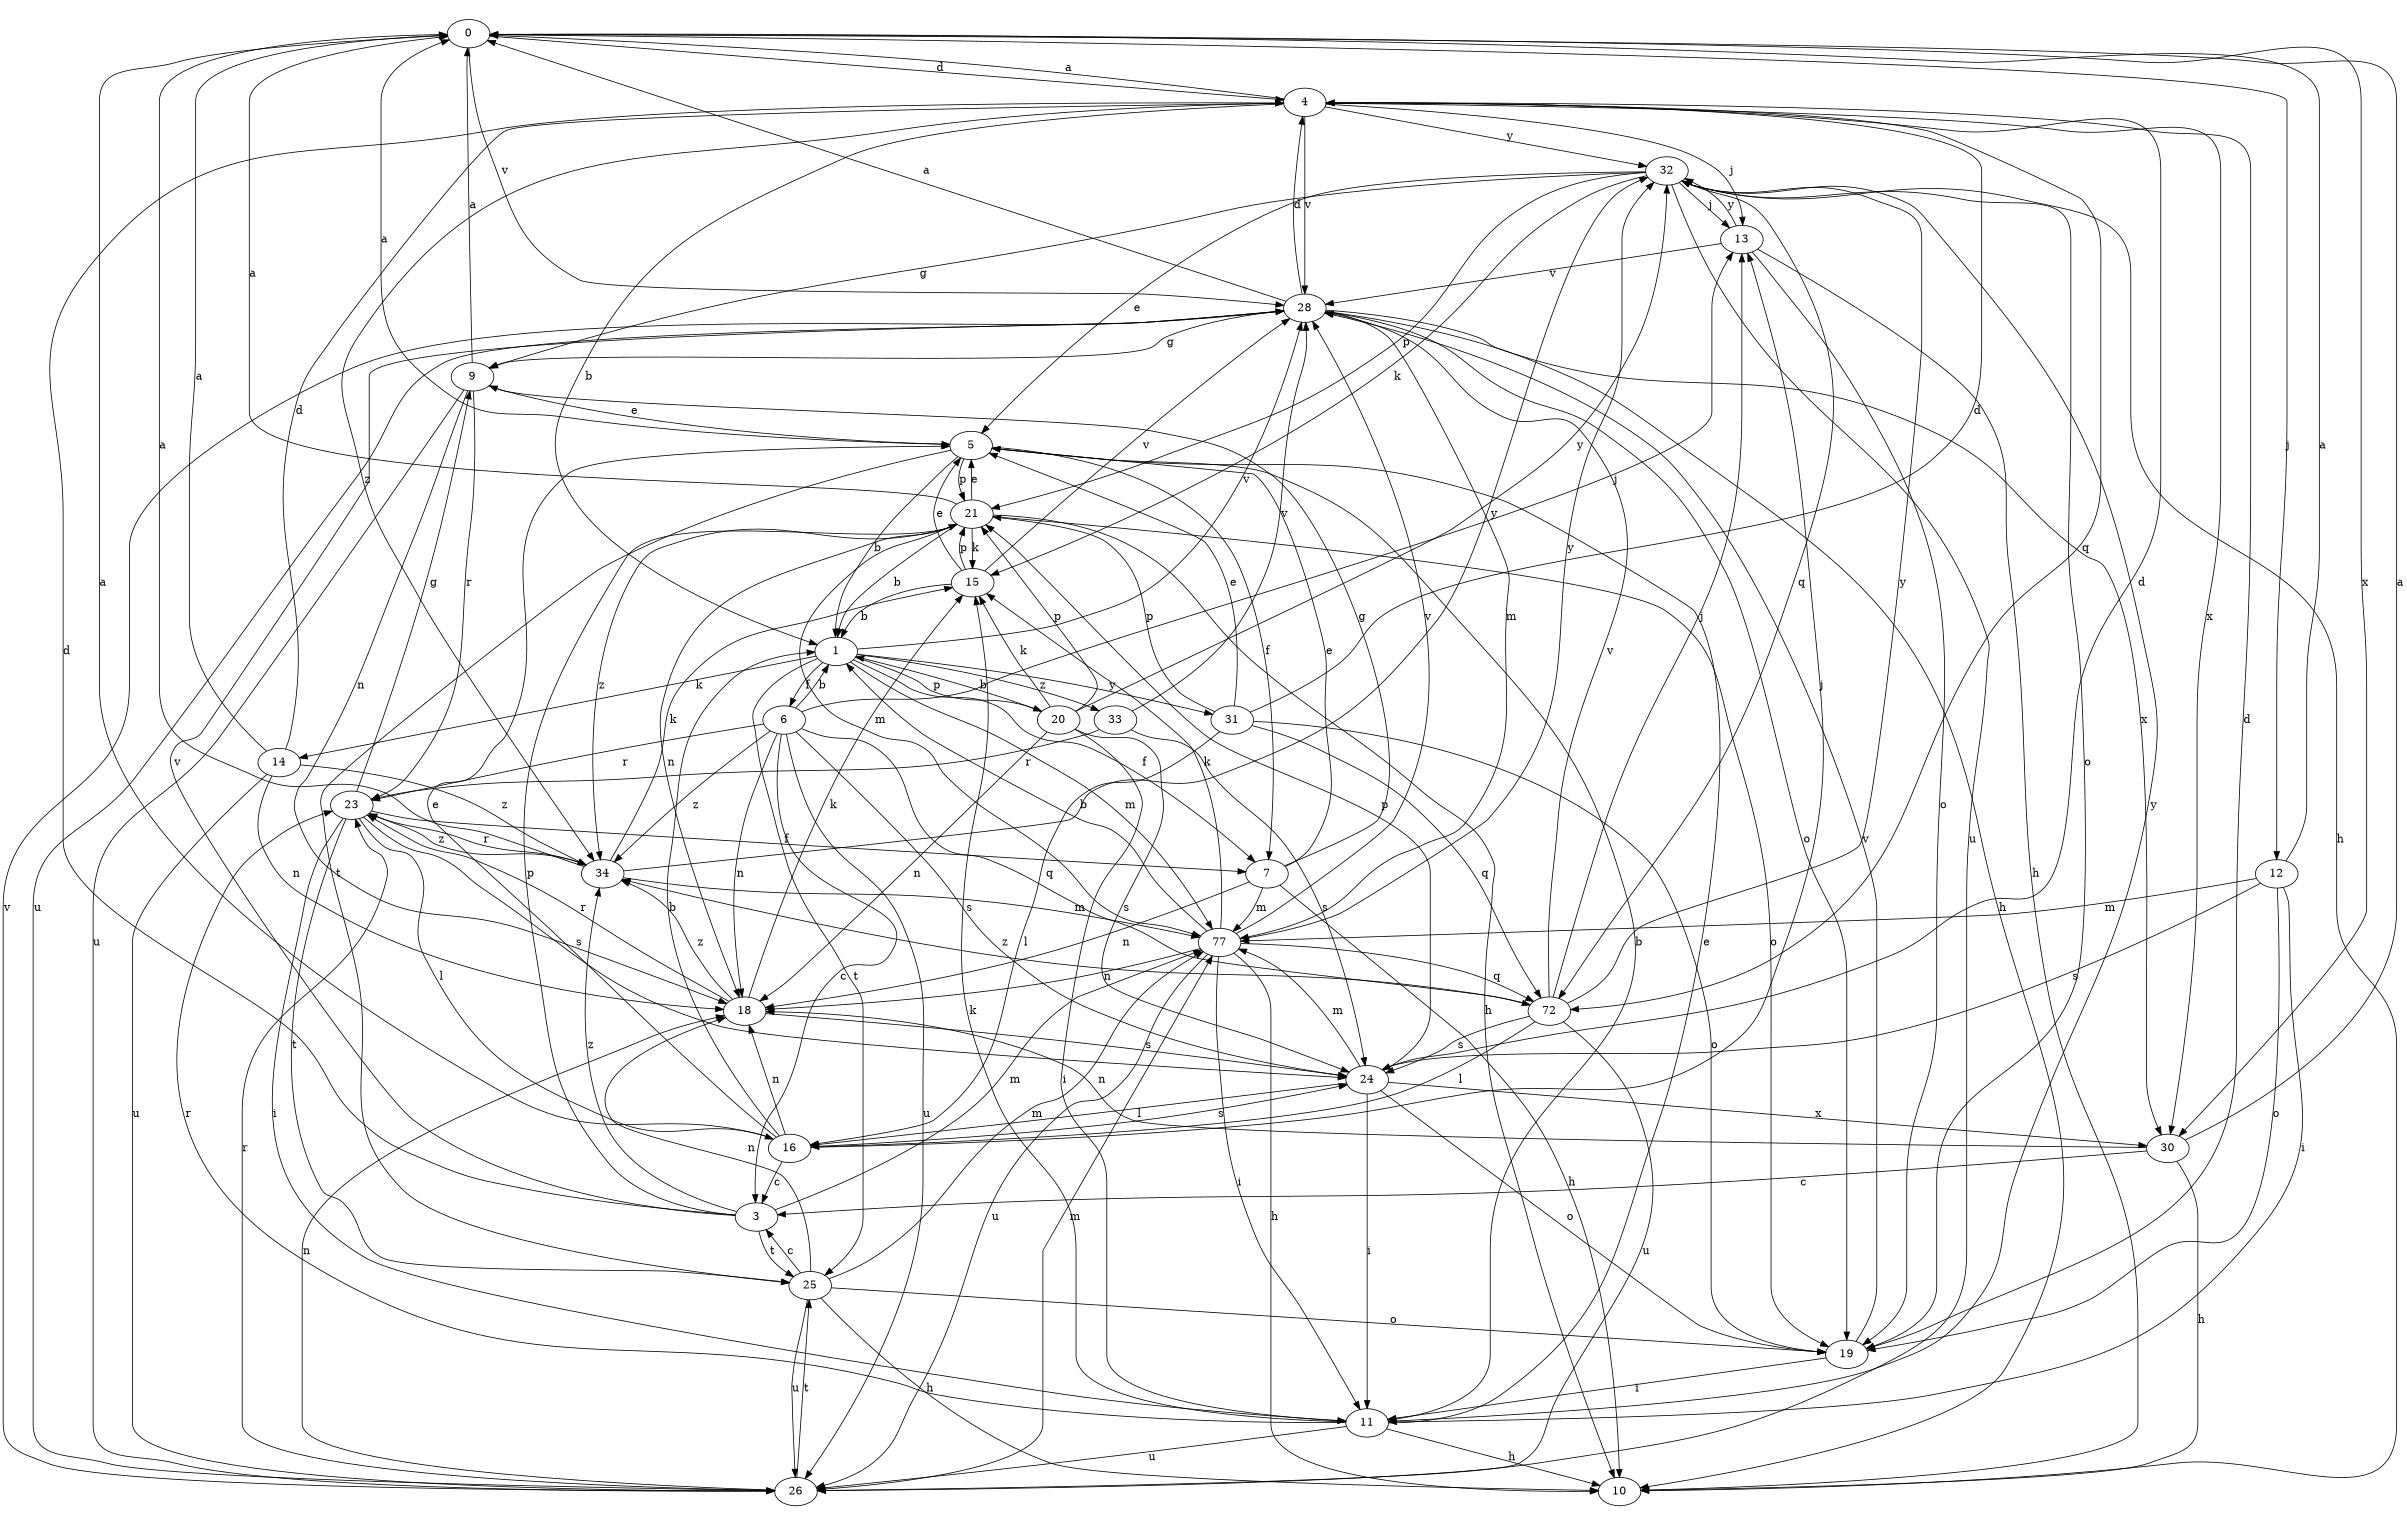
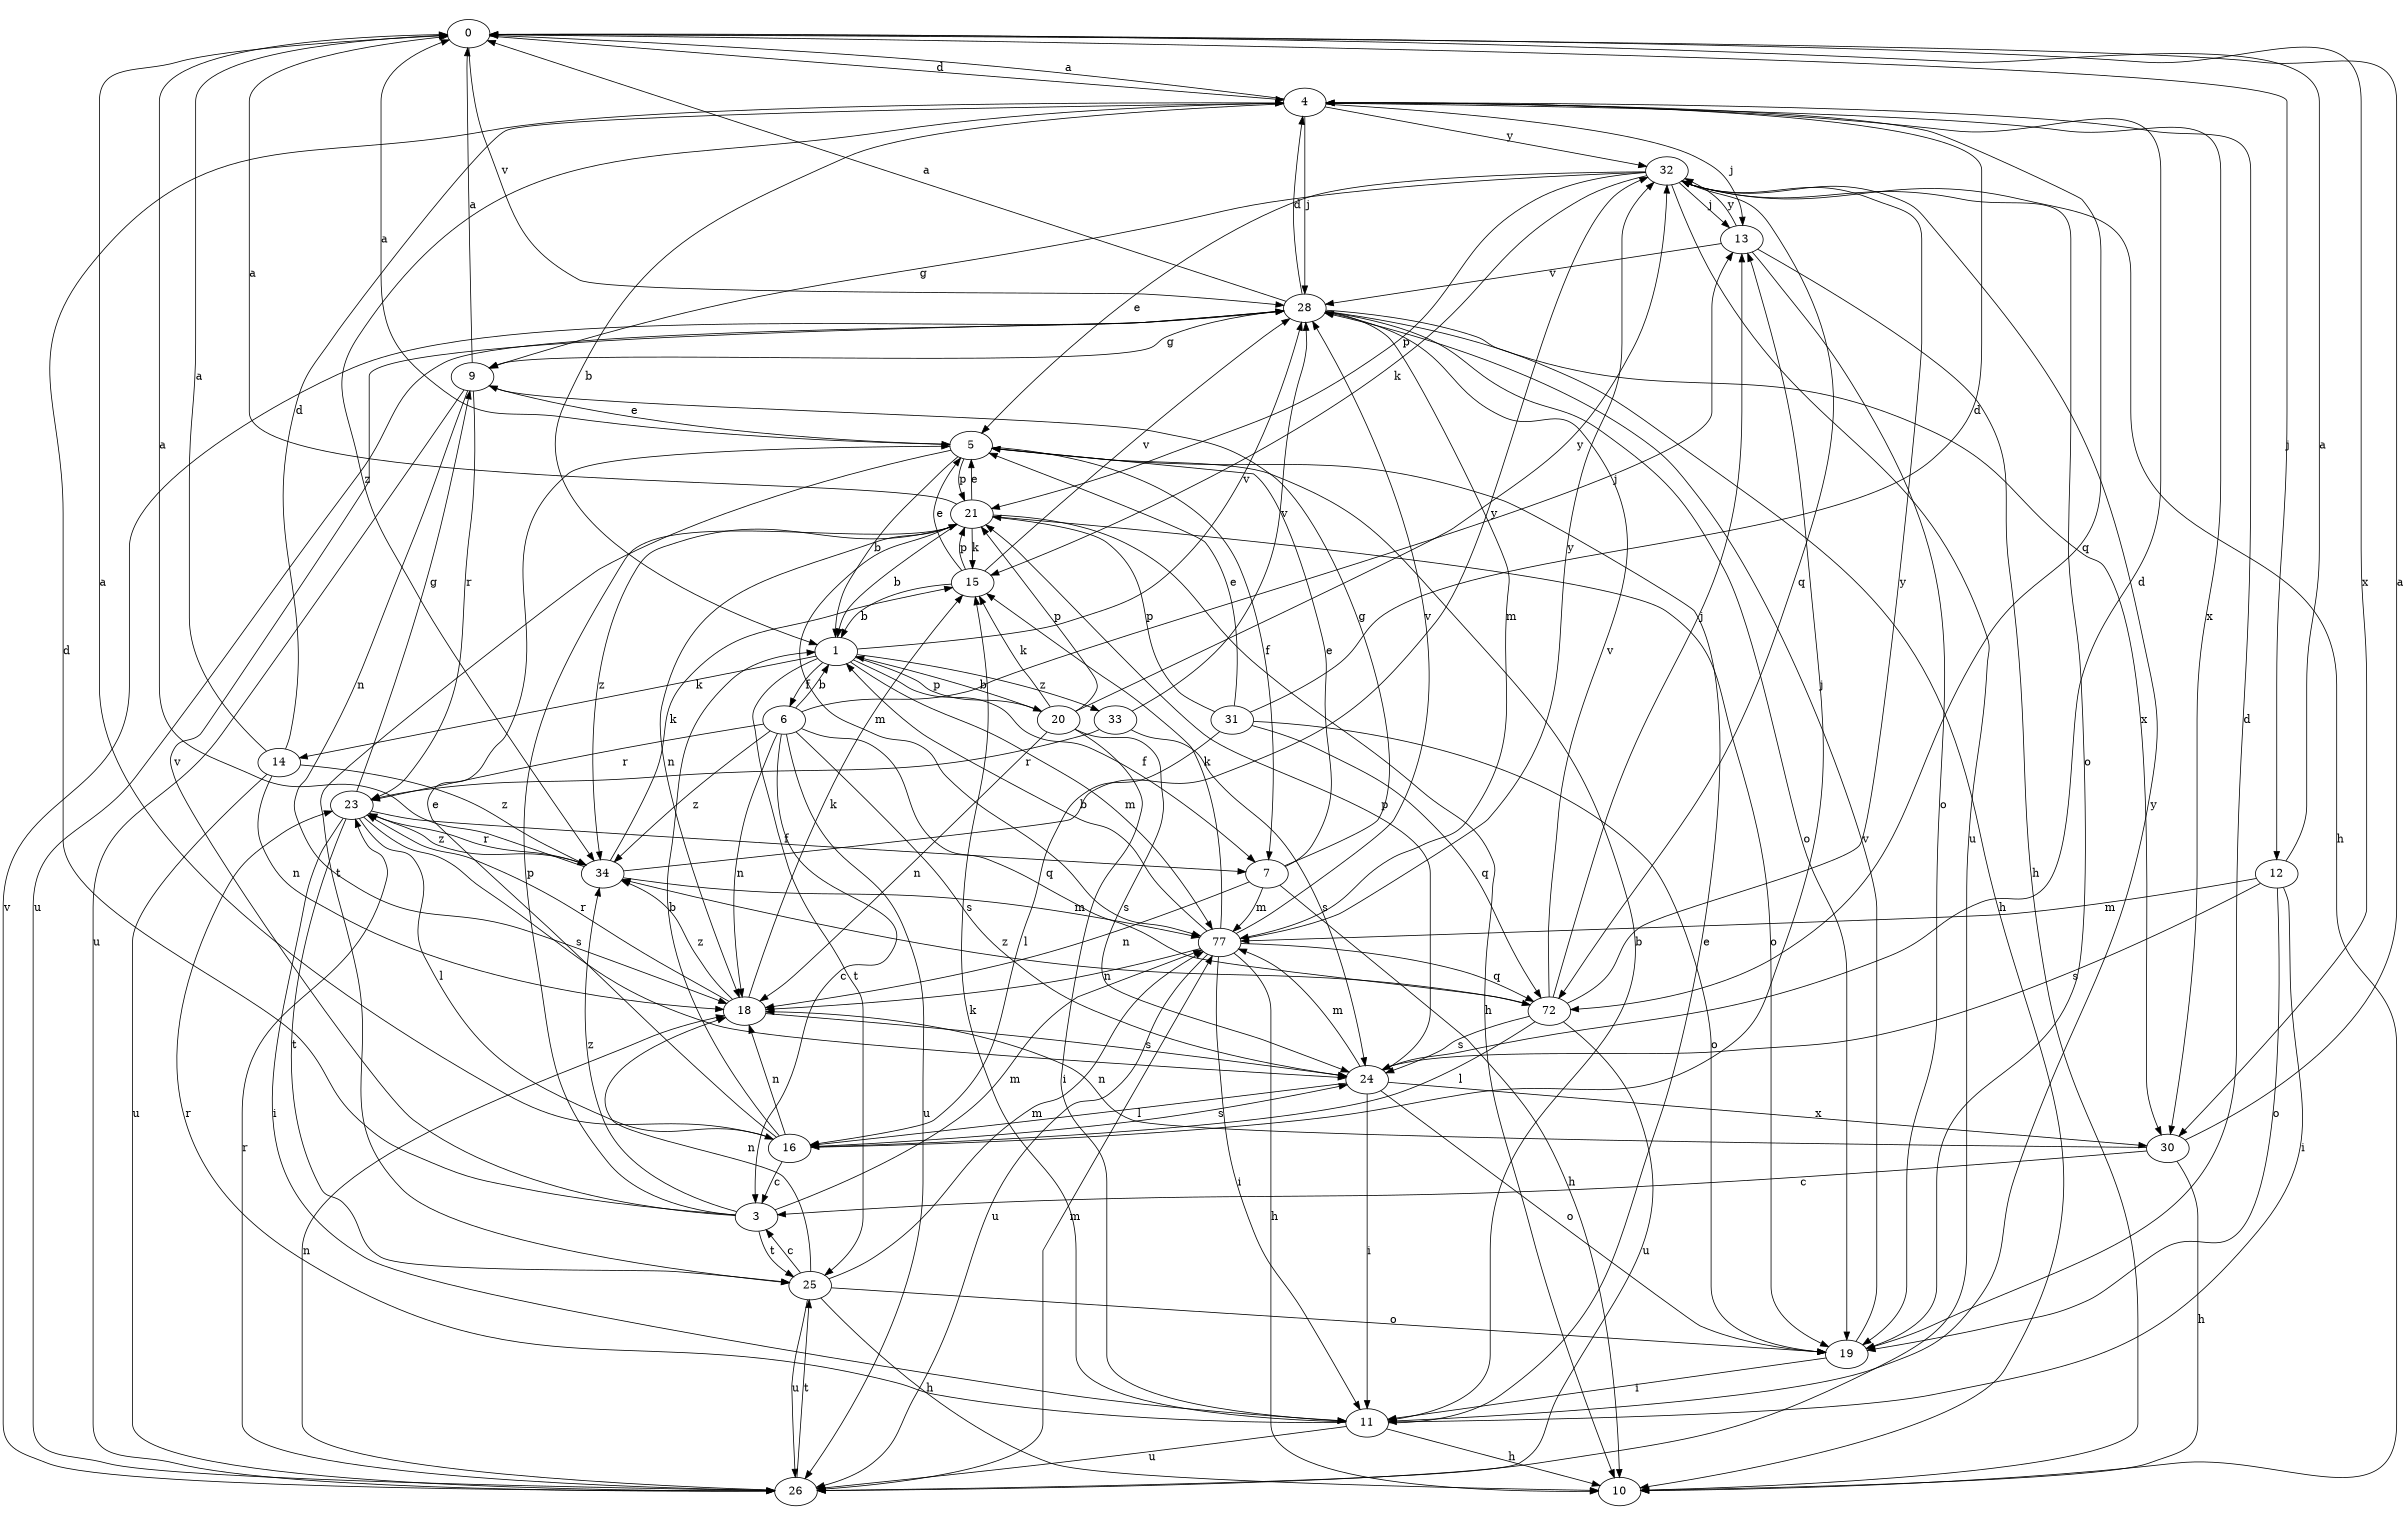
edge "4" -> "28": label "v" -> "j"
edge "1" -> "31": removed, label "y"
